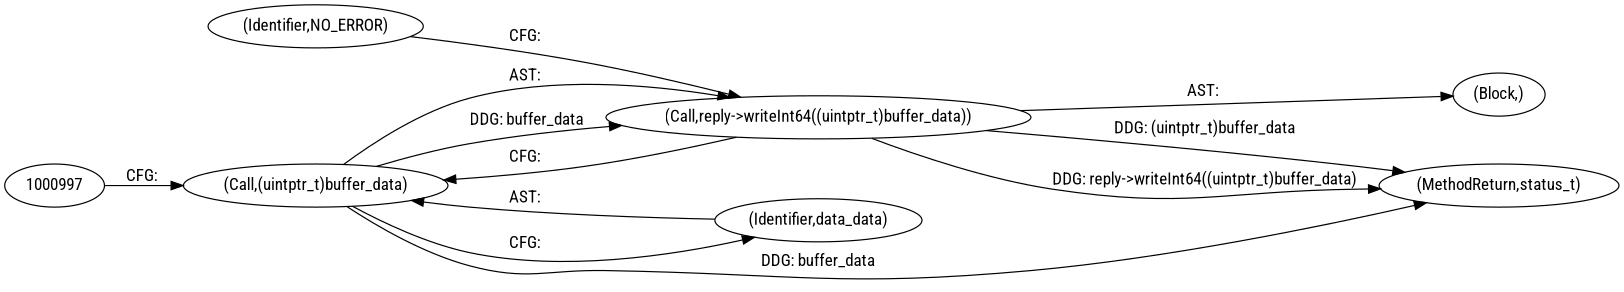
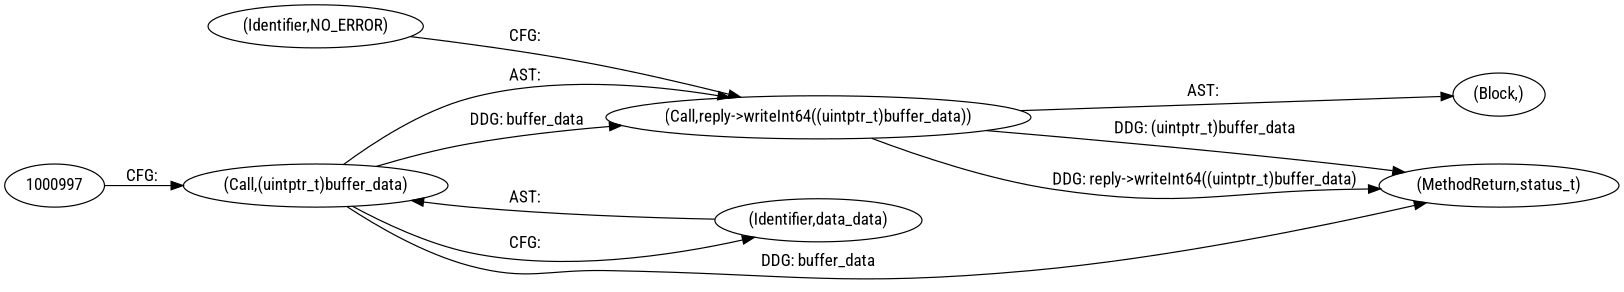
edge "(Call,reply->writeInt64((uintptr_t)buffer_data))" -> "(Call,(uintptr_t)buffer_data)": removed, label "CFG:"
